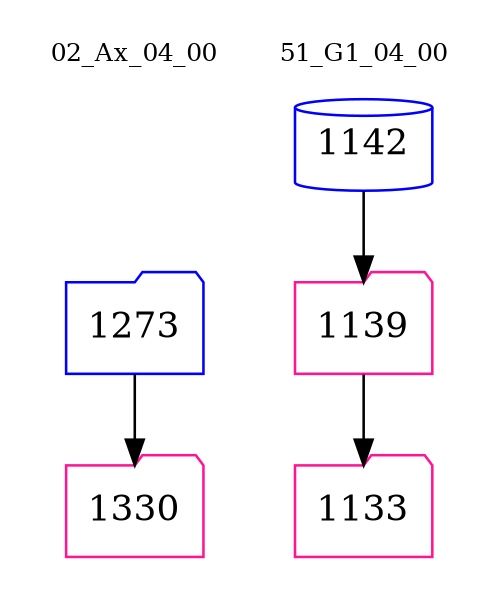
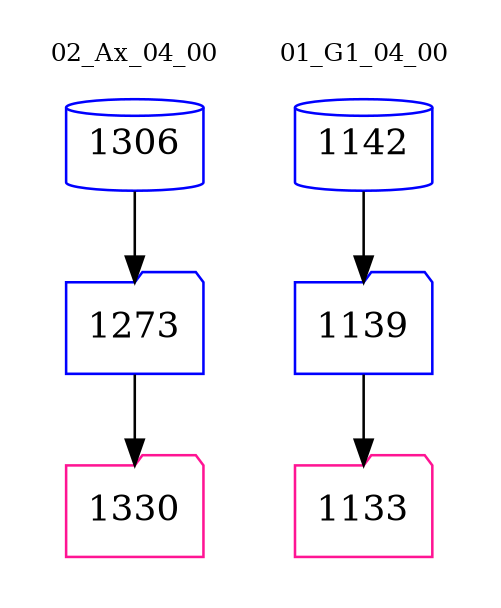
cluster "51_G1_04_00": label "51_G1_04_00" -> "01_G1_04_00"
node "1306": added
node "1139": color deeppink -> blue
